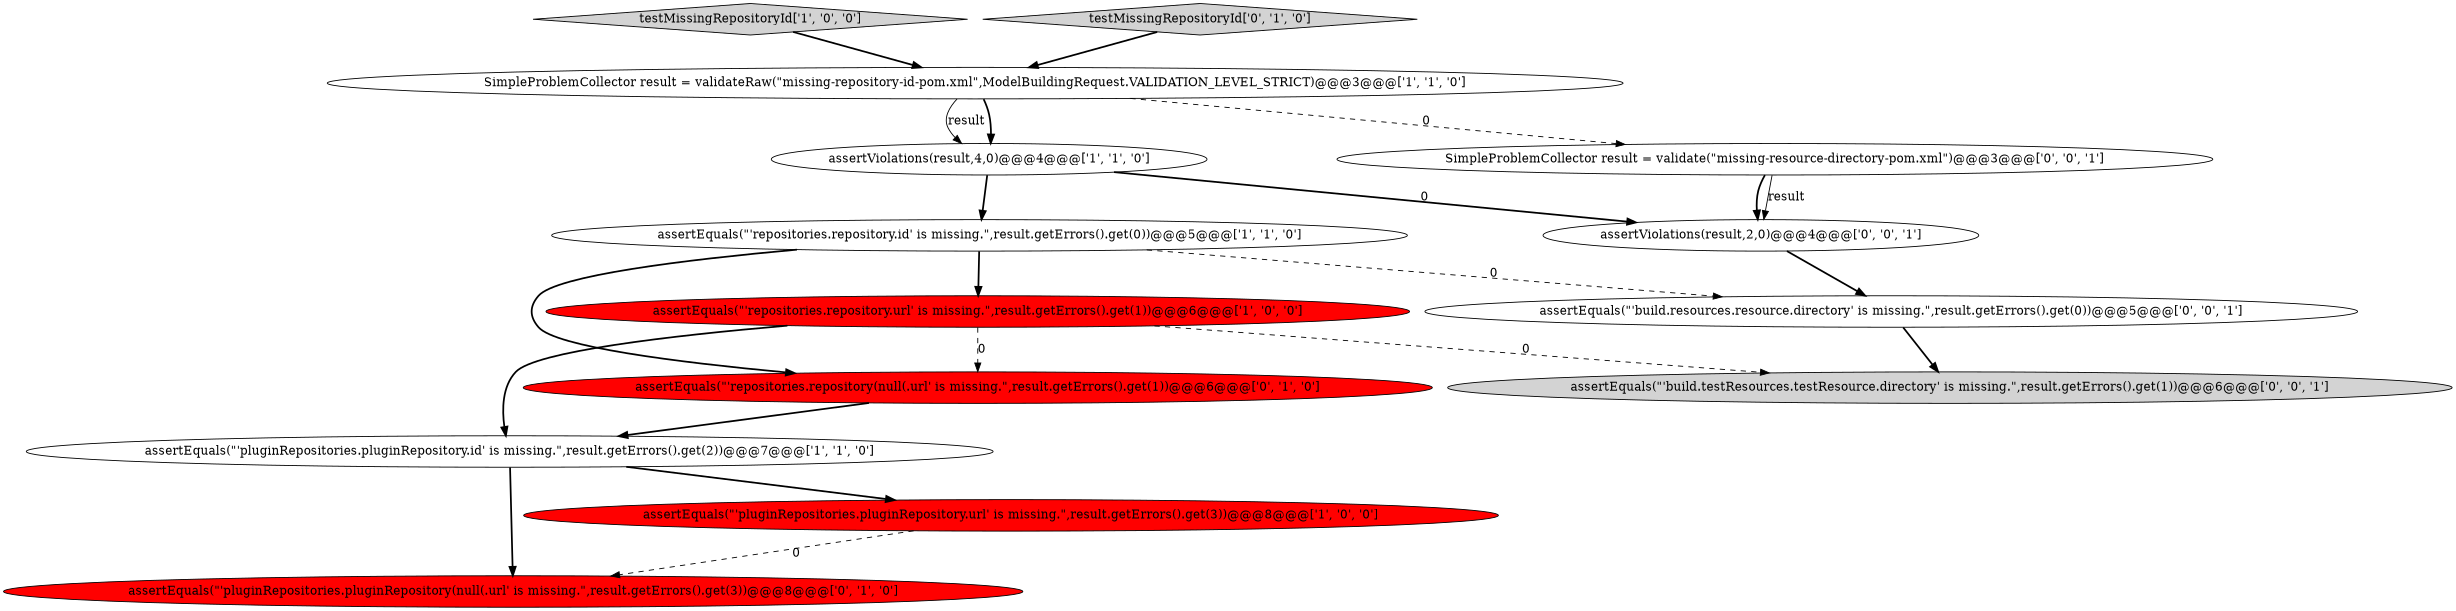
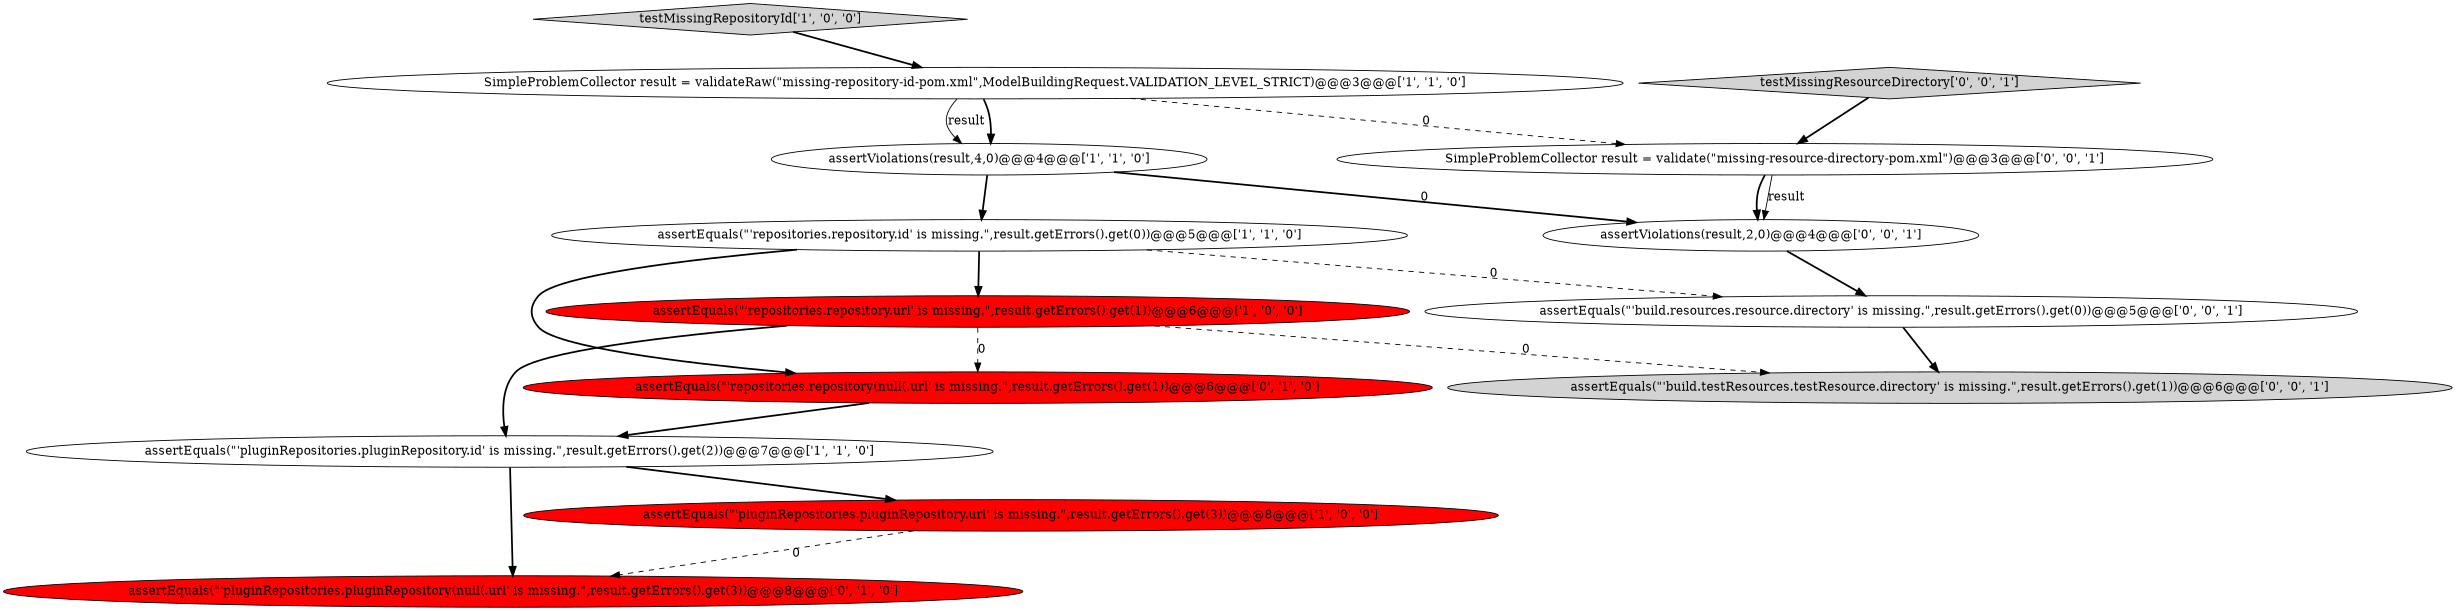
node "testMissingRepositoryId['0', '1', '0']": removed
node "testMissingResourceDirectory['0', '0', '1']": added
